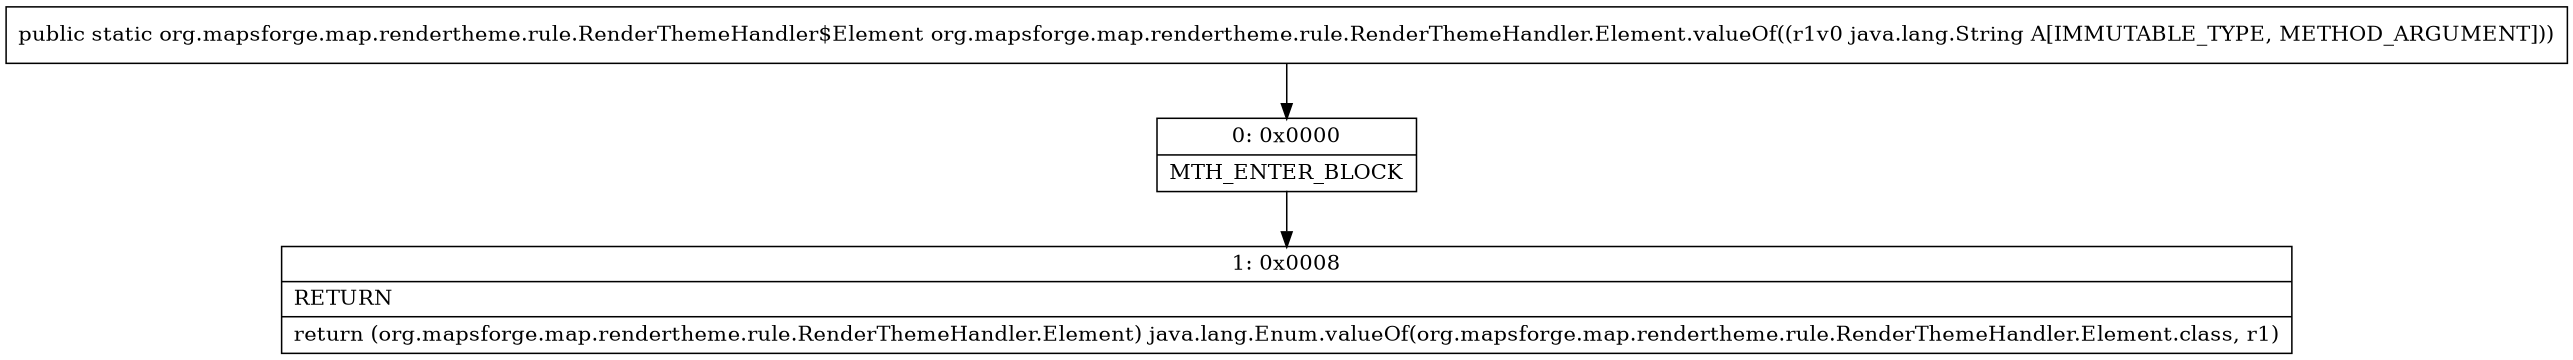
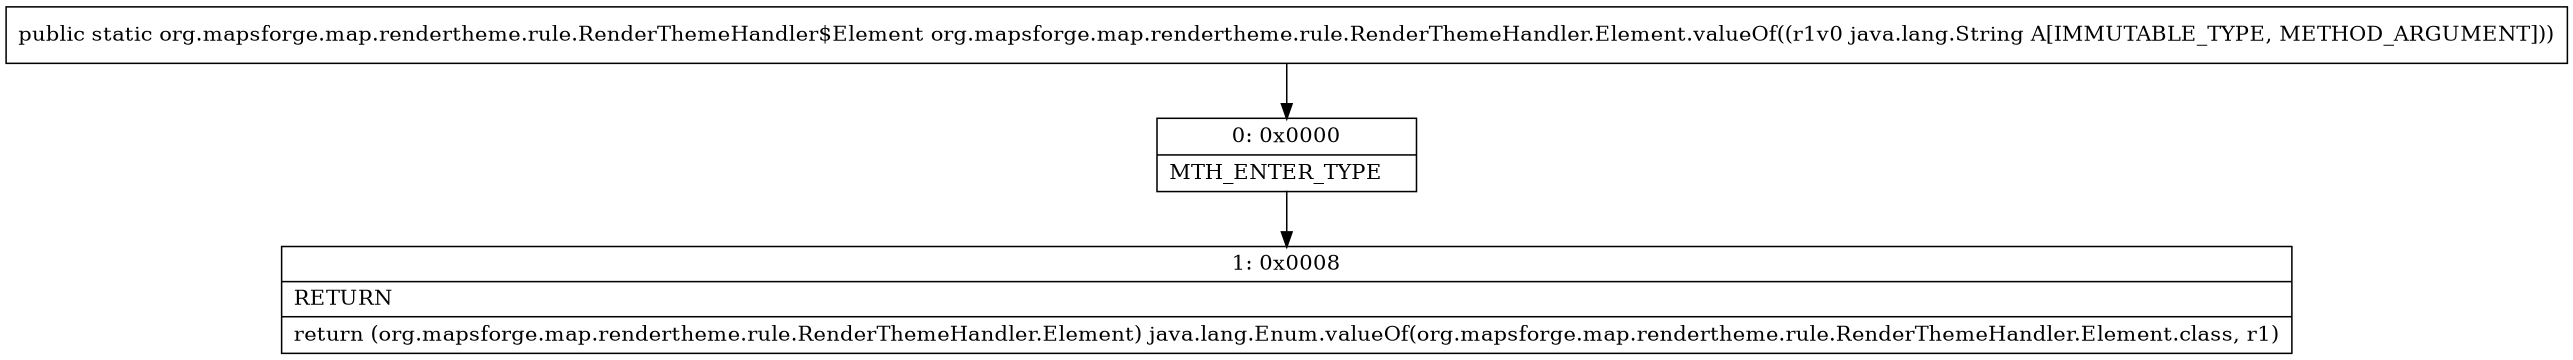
node "0: 0x0000": text "MTH_ENTER_BLOCK" -> "MTH_ENTER_TYPE"
